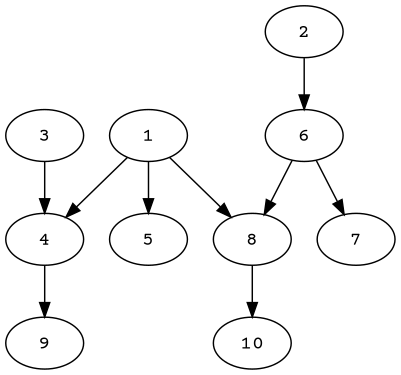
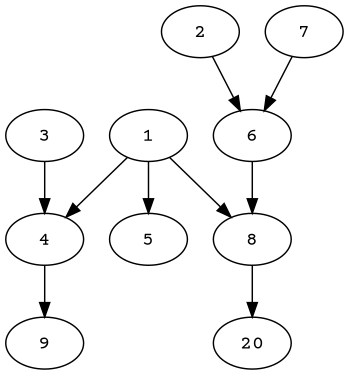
edge "6" -> "7": reversed
node "10": label "10" -> "20"
